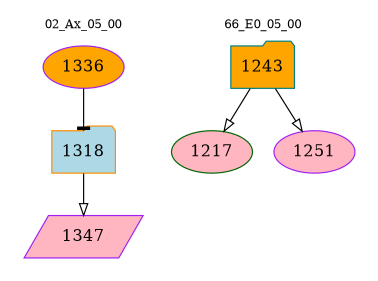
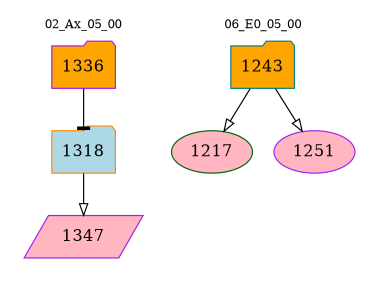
cluster "66_E0_05_00": label "66_E0_05_00" -> "06_E0_05_00"
node "1336": shape ellipse -> folder
